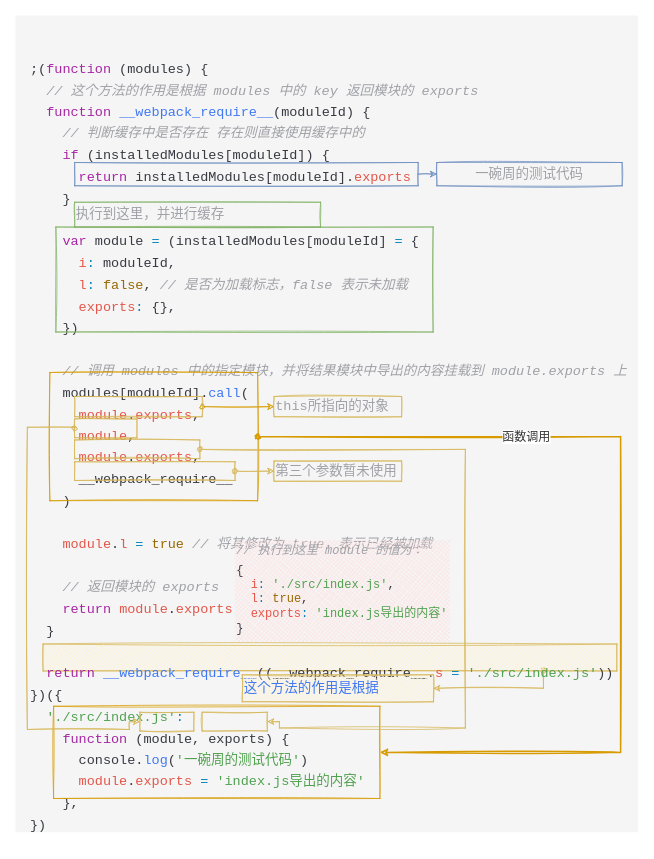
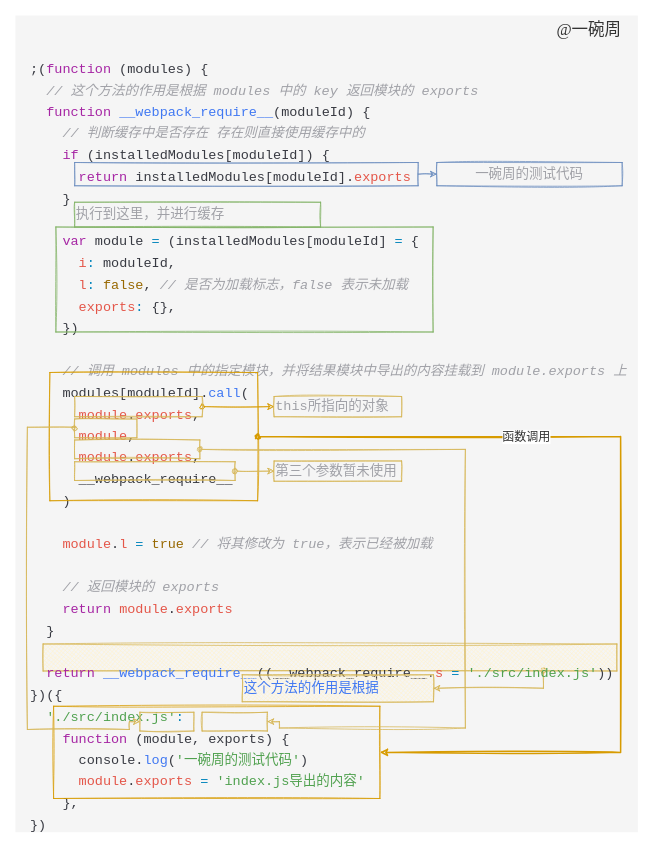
node "@一碗周": added
node "// 执行到这里 module 的值为： { i: './src/index.js', l: true, exports: 'index.js导出的内容' }": removed
